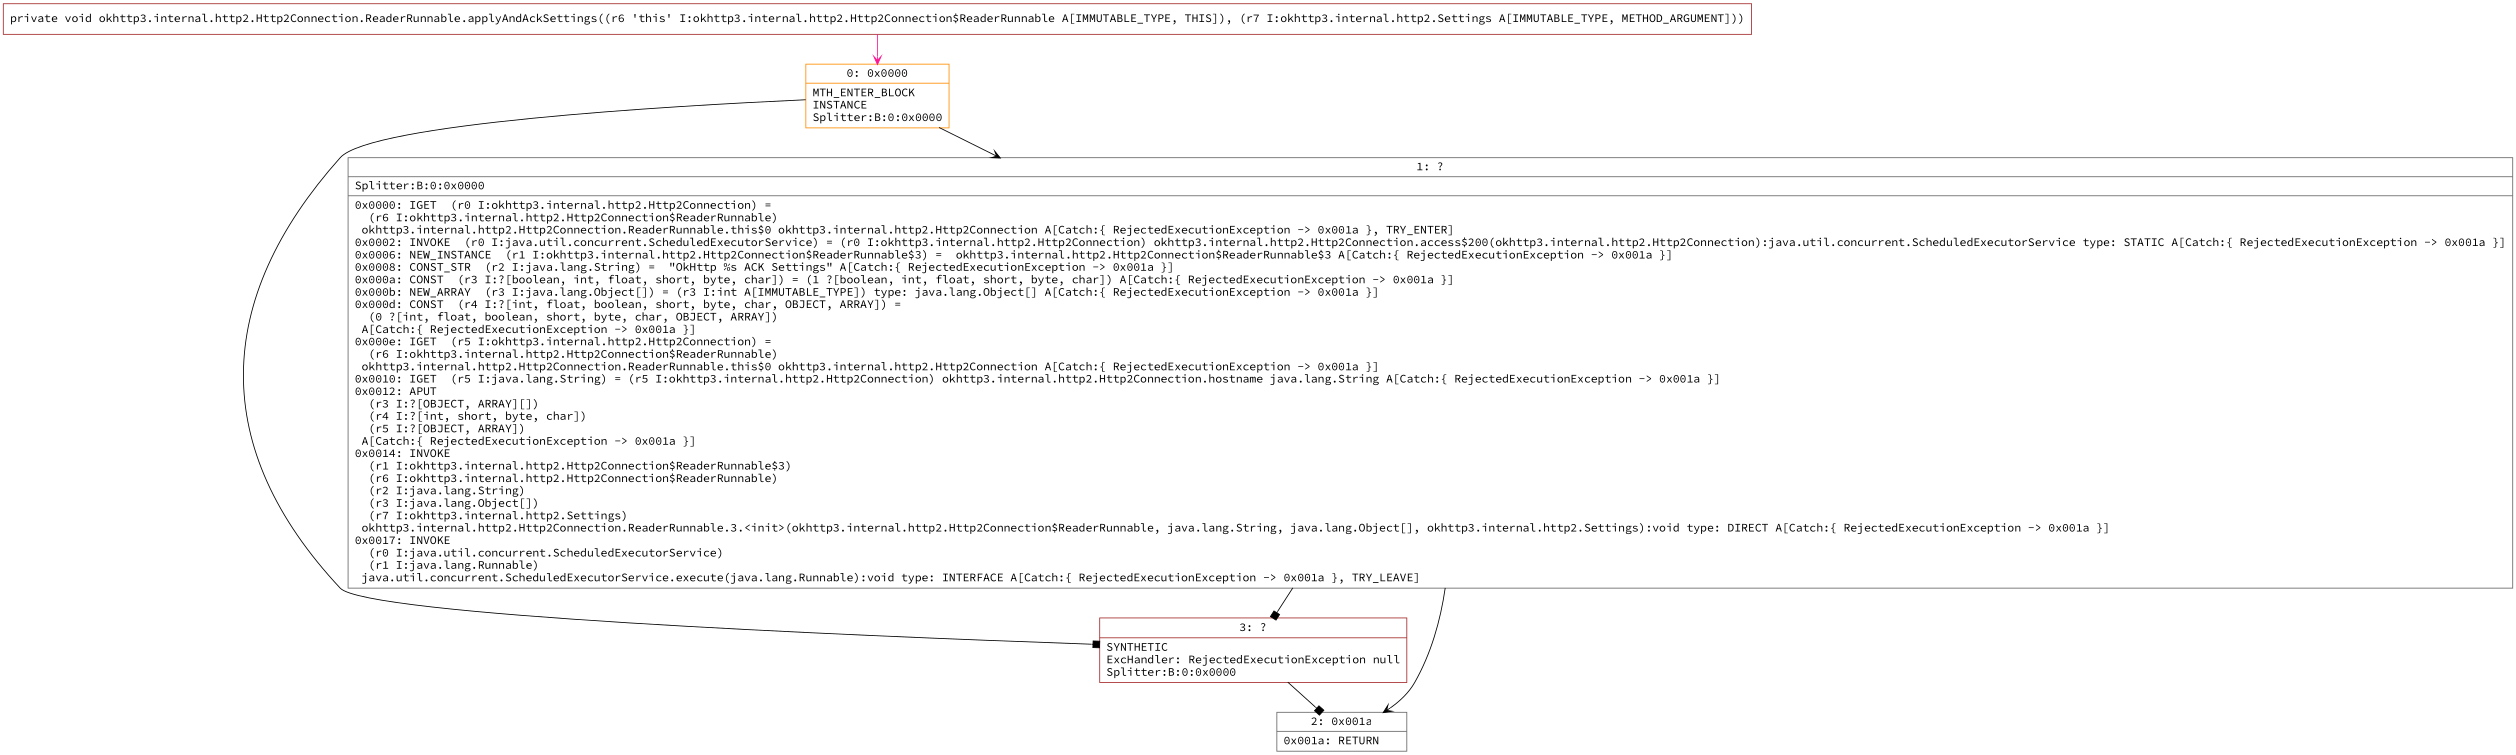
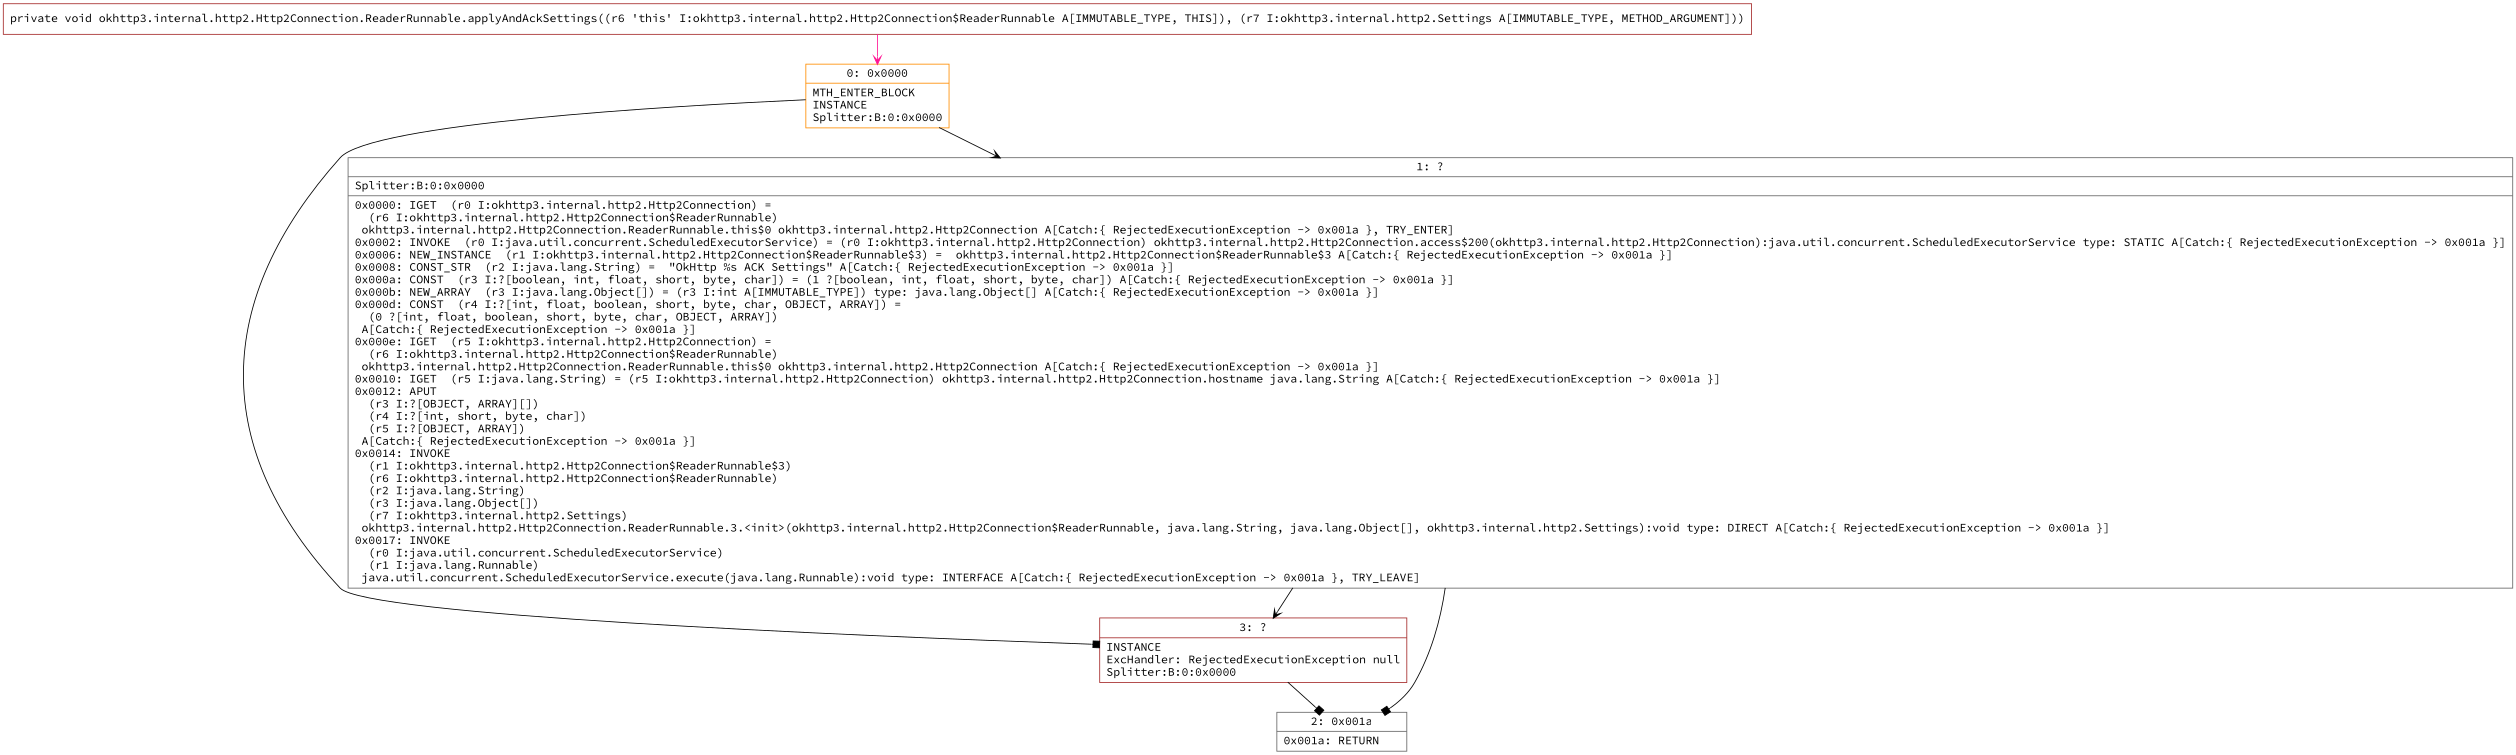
edge "1: ?" -> "3: ?": arrowhead box -> vee
node "3: ?": text "SYNTHETIC" -> "INSTANCE"
edge "1: ?" -> "2: 0x001a": arrowhead vee -> box
